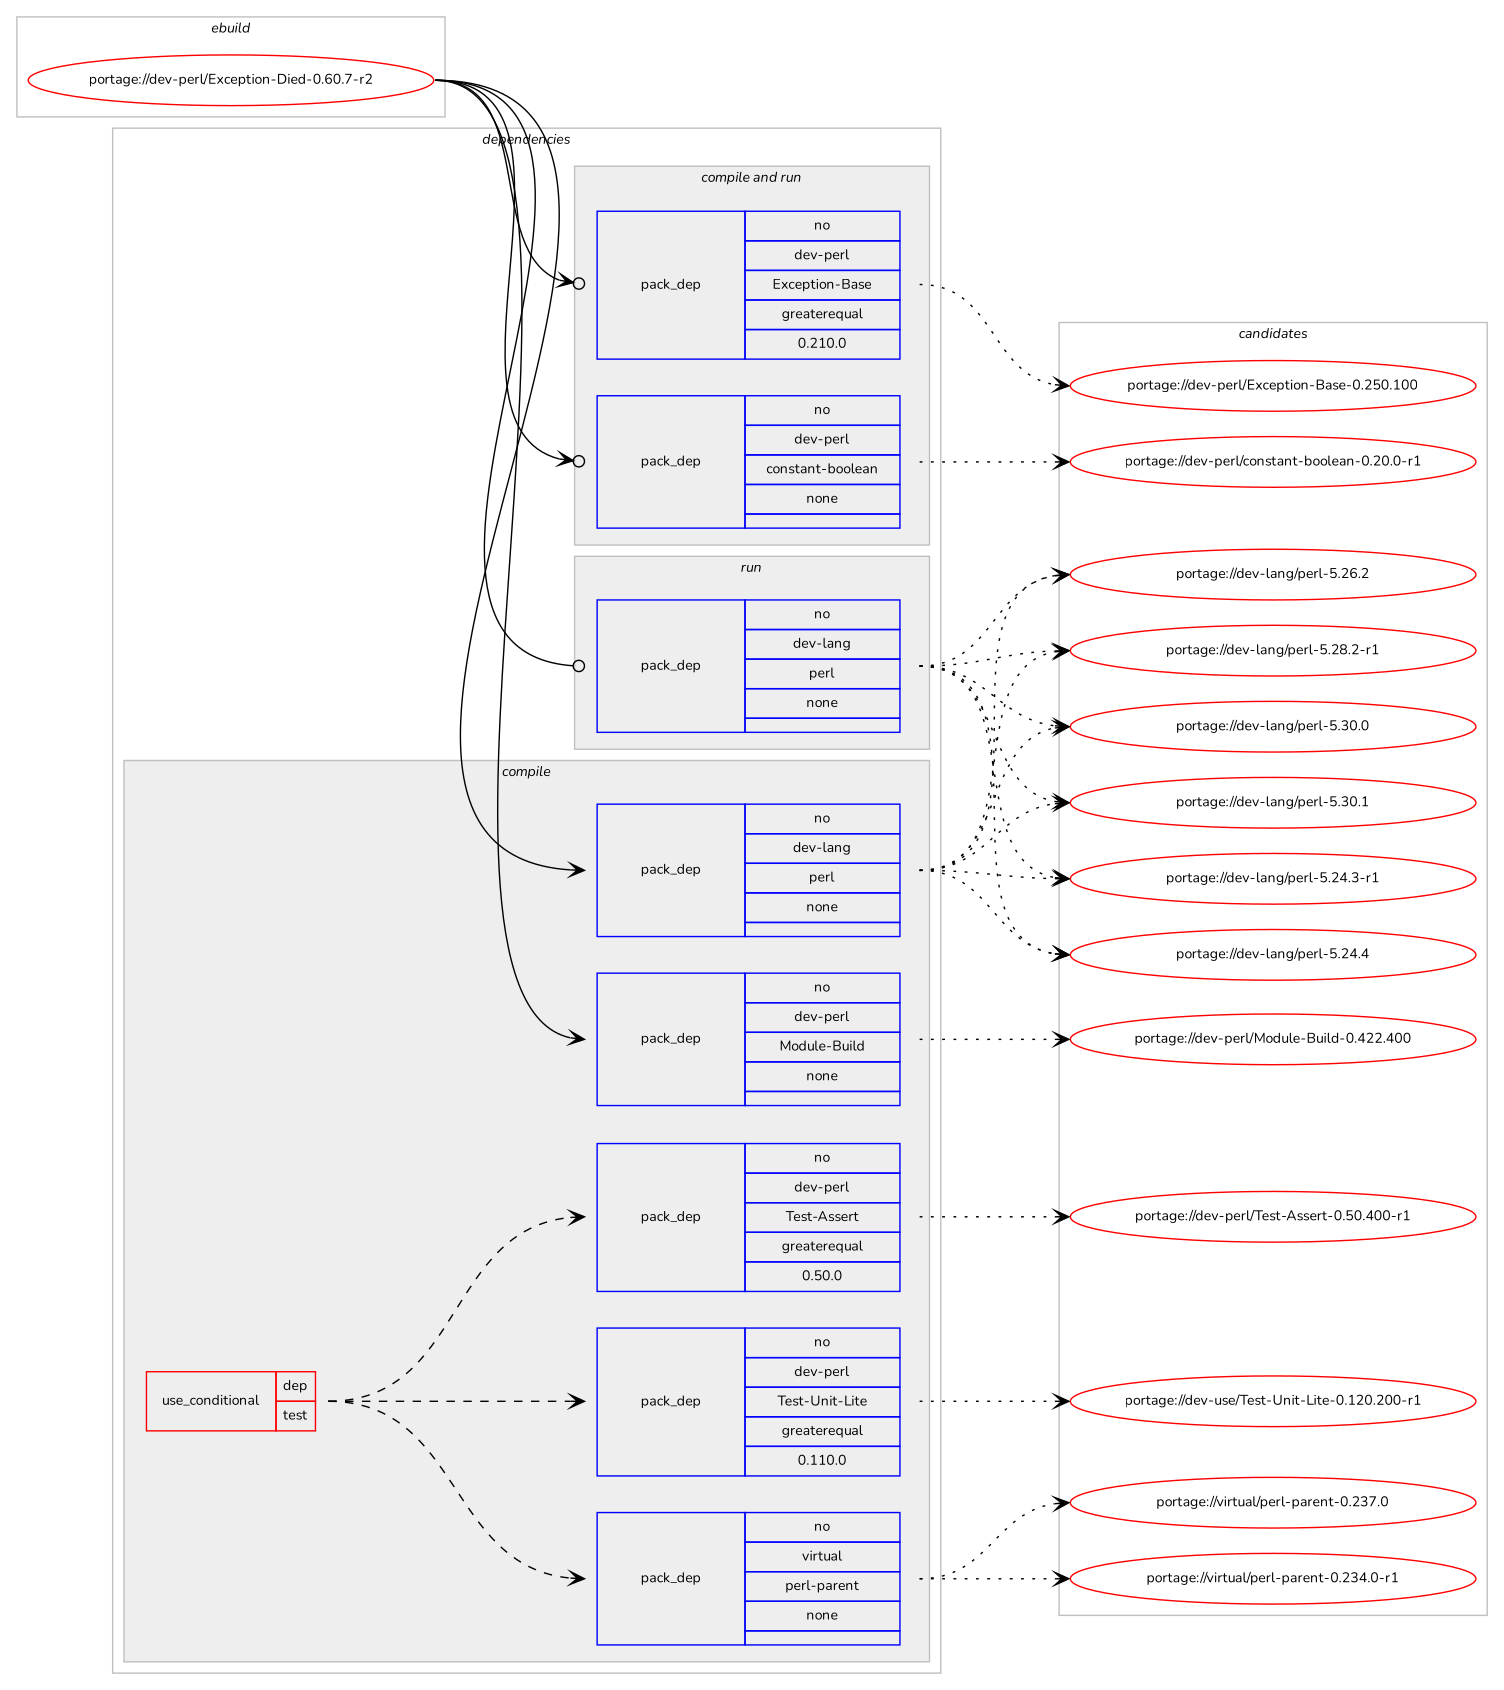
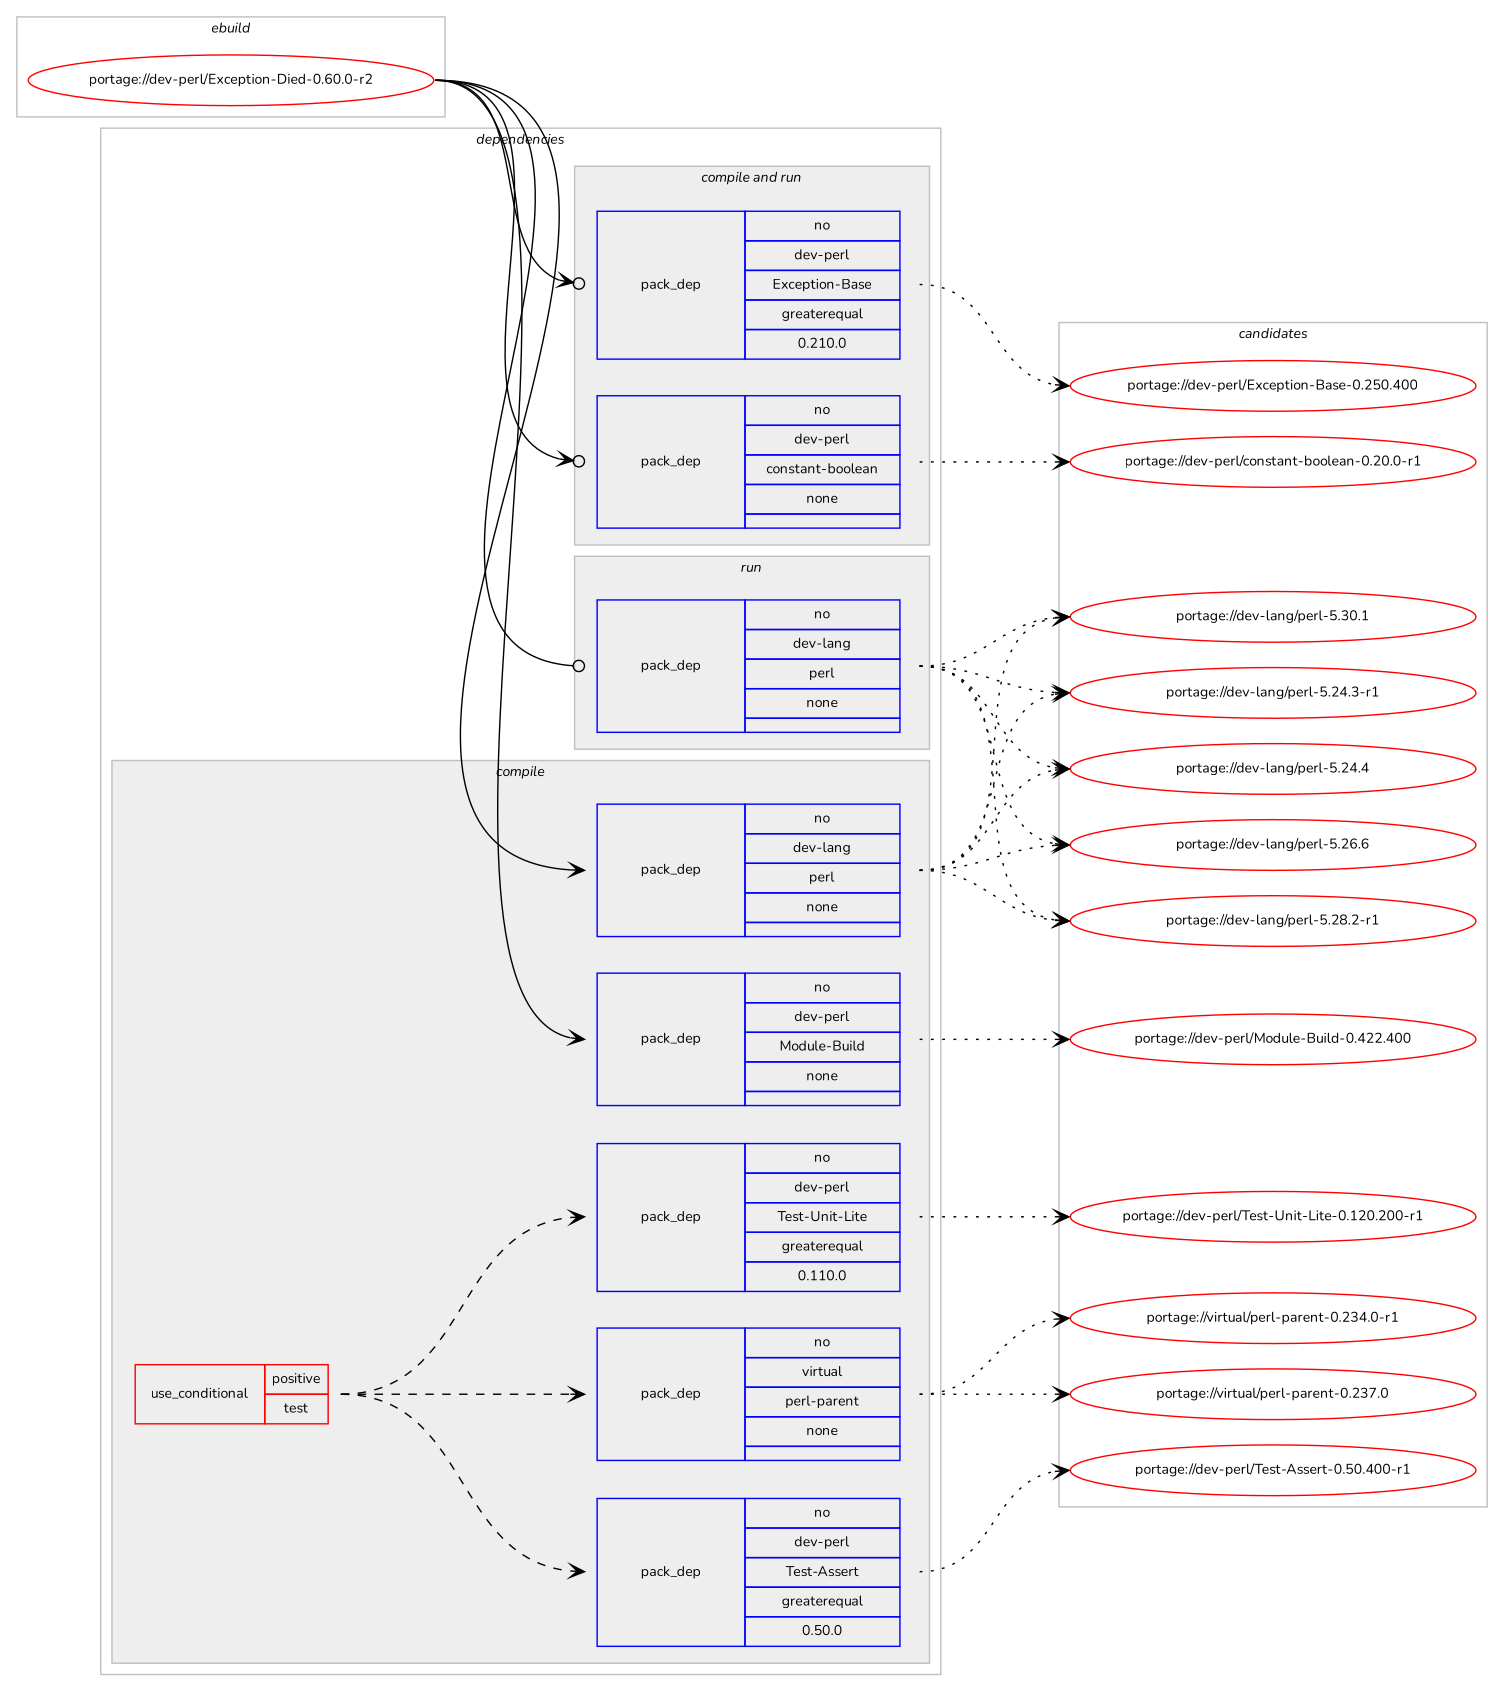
node "portage://dev-perl/Exception-Died-0.60.7-r2": label "portage://dev-perl/Exception-Died-0.60.7-r2" -> "portage://dev-perl/Exception-Died-0.60.0-r2"
node "portage://dev-perl/Exception-Base-0.250.100": label "portage://dev-perl/Exception-Base-0.250.100" -> "portage://dev-perl/Exception-Base-0.250.400"
node "portage://dev-lang/perl-5.26.2": label "portage://dev-lang/perl-5.26.2" -> "portage://dev-lang/perl-5.26.6"
node "portage://dev-lang/perl-5.30.0": removed
node "use_conditional": text "dep" -> "positive"
node "portage://dev-use/Test-Unit-Lite-0.120.200-r1": label "portage://dev-use/Test-Unit-Lite-0.120.200-r1" -> "portage://dev-perl/Test-Unit-Lite-0.120.200-r1"
